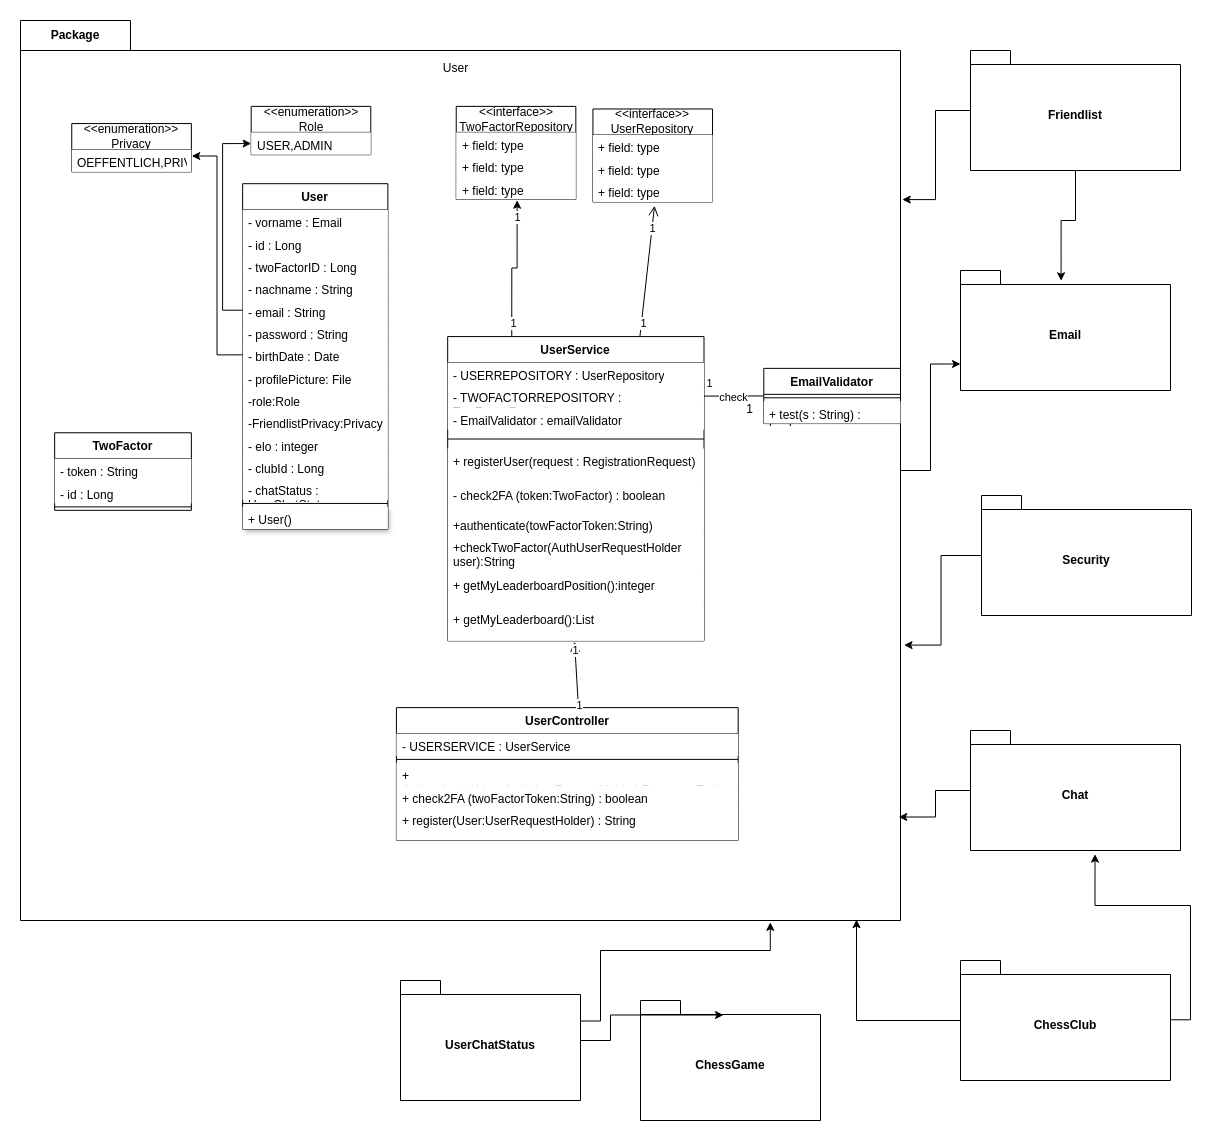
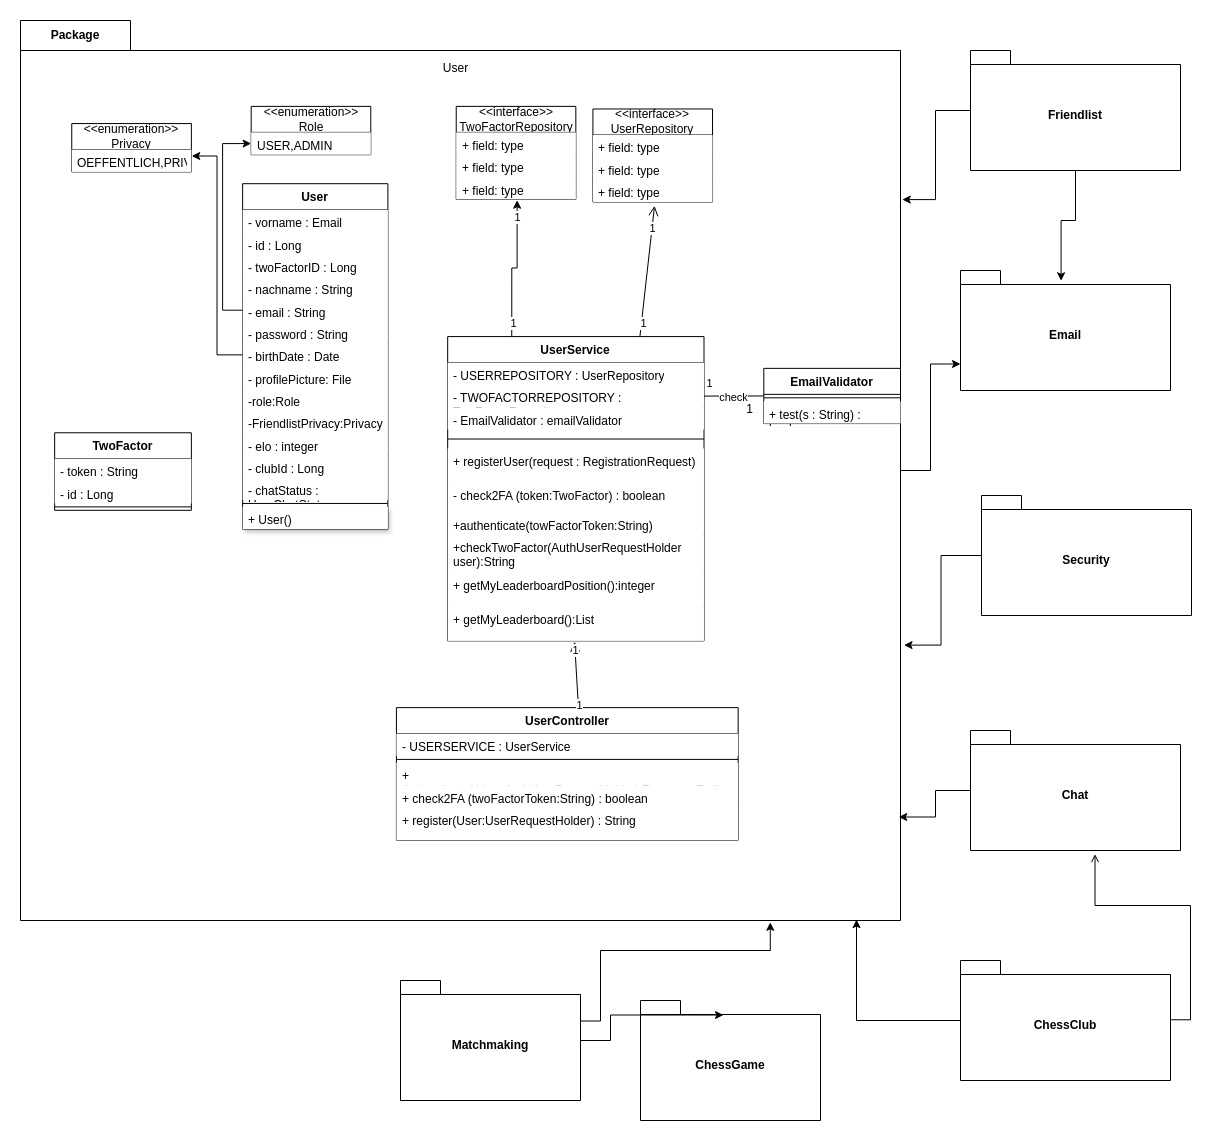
edge "ChessClub" -> "Chat": arrowhead classic -> open
node "UserChatStatus": label "UserChatStatus" -> "Matchmaking"
